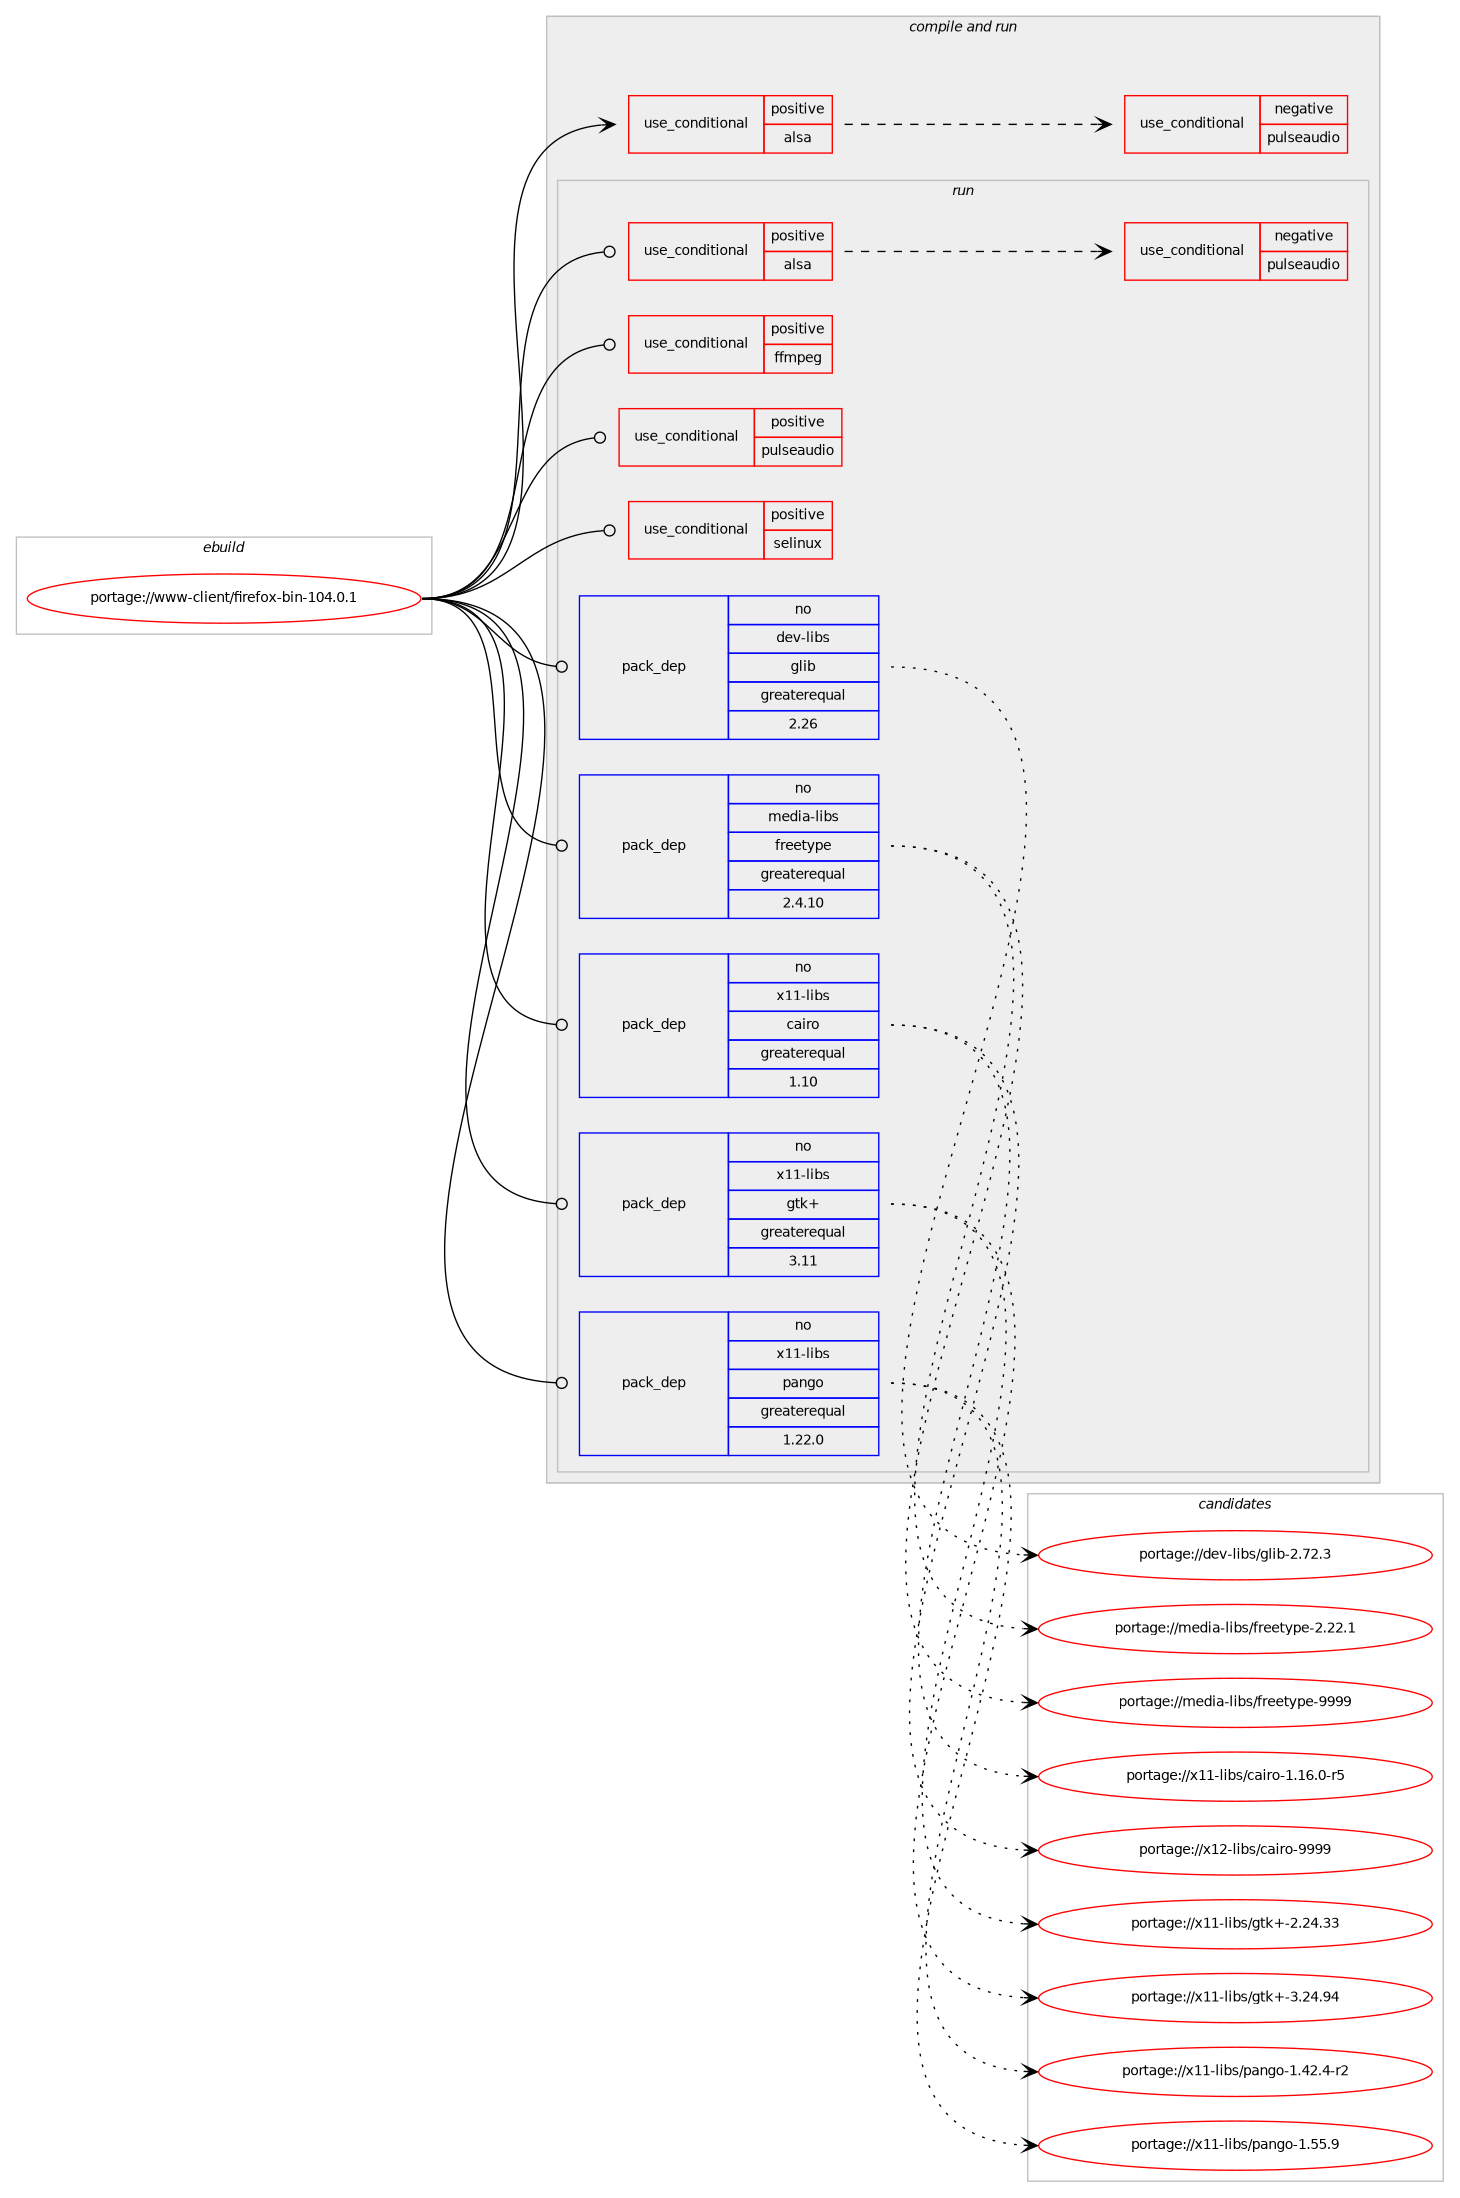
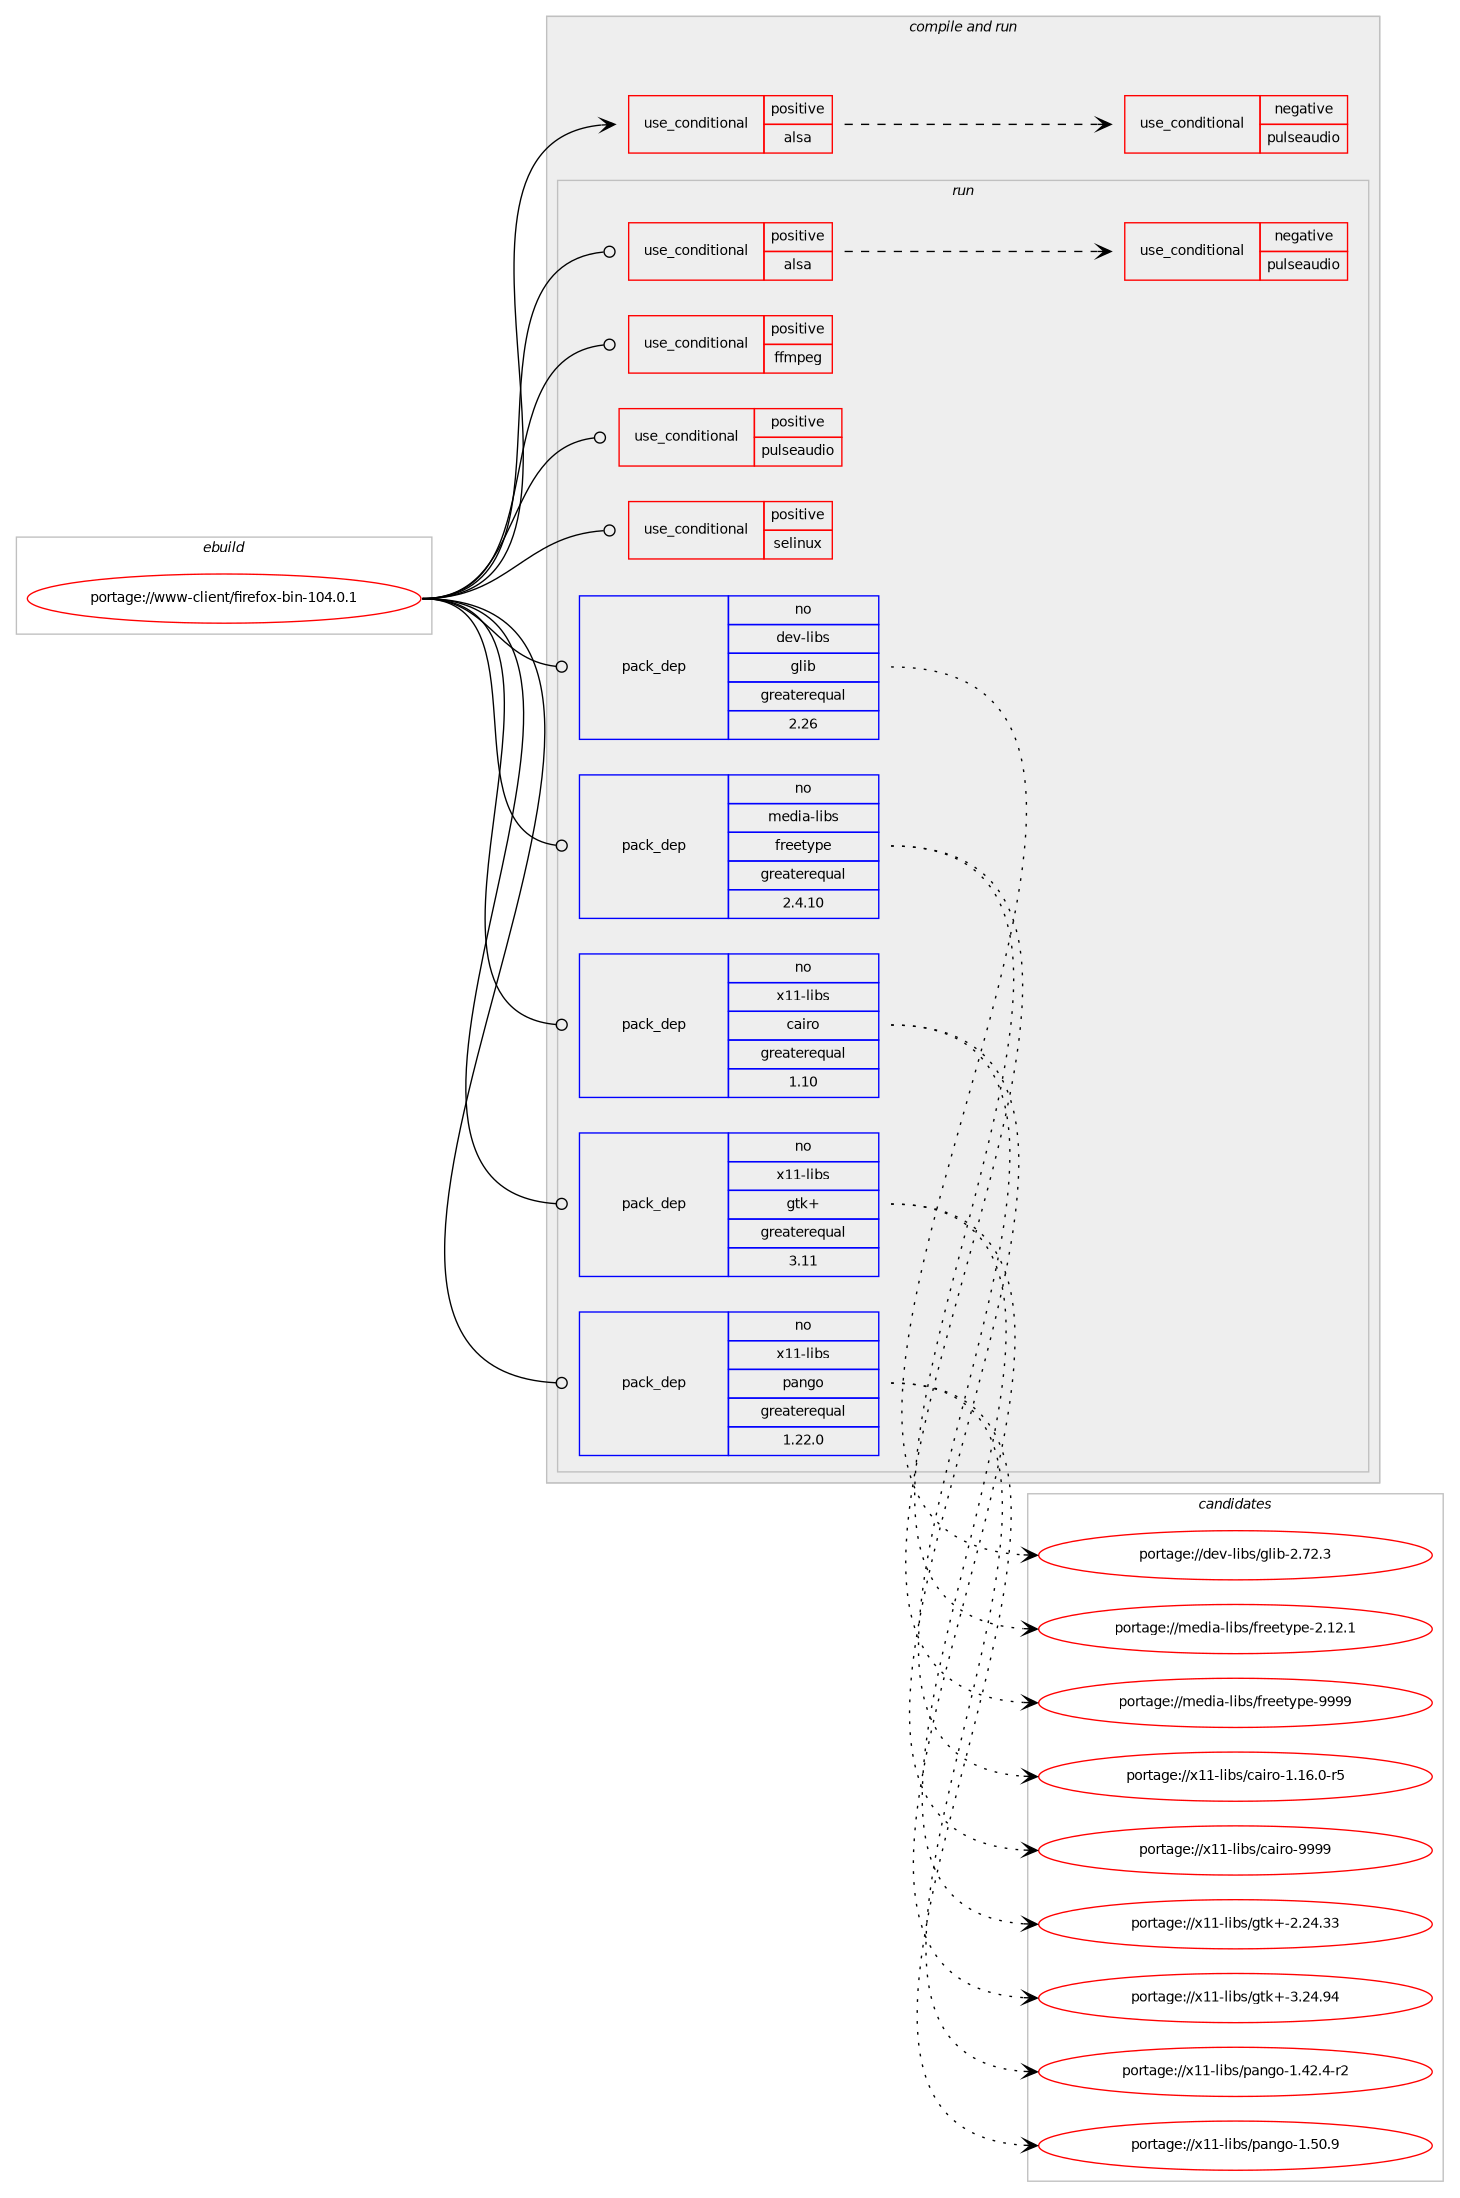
node "portage://media-libs/freetype-2.22.1": label "portage://media-libs/freetype-2.22.1" -> "portage://media-libs/freetype-2.12.1"
node "portage://x12-libs/cairo-9999": label "portage://x12-libs/cairo-9999" -> "portage://x11-libs/cairo-9999"
node "portage://x11-libs/pango-1.55.9": label "portage://x11-libs/pango-1.55.9" -> "portage://x11-libs/pango-1.50.9"
